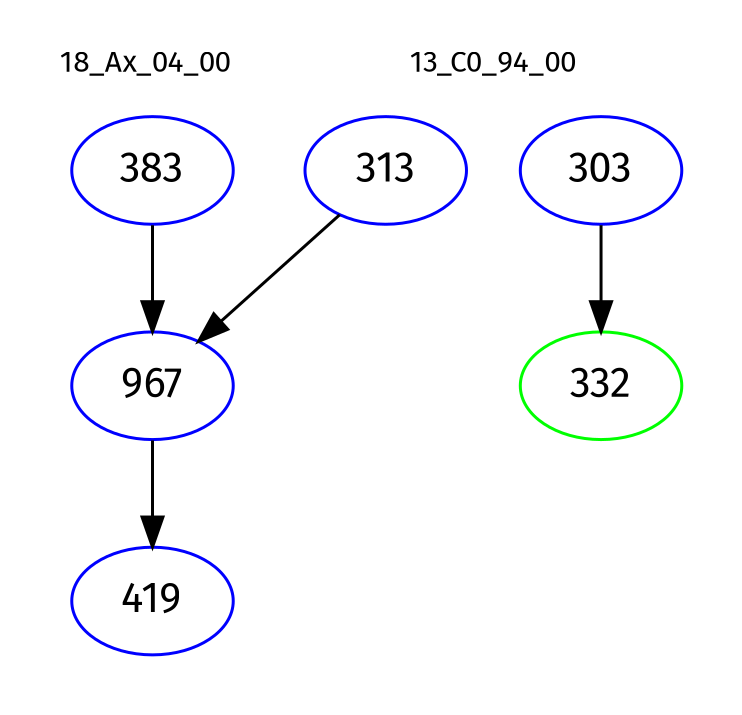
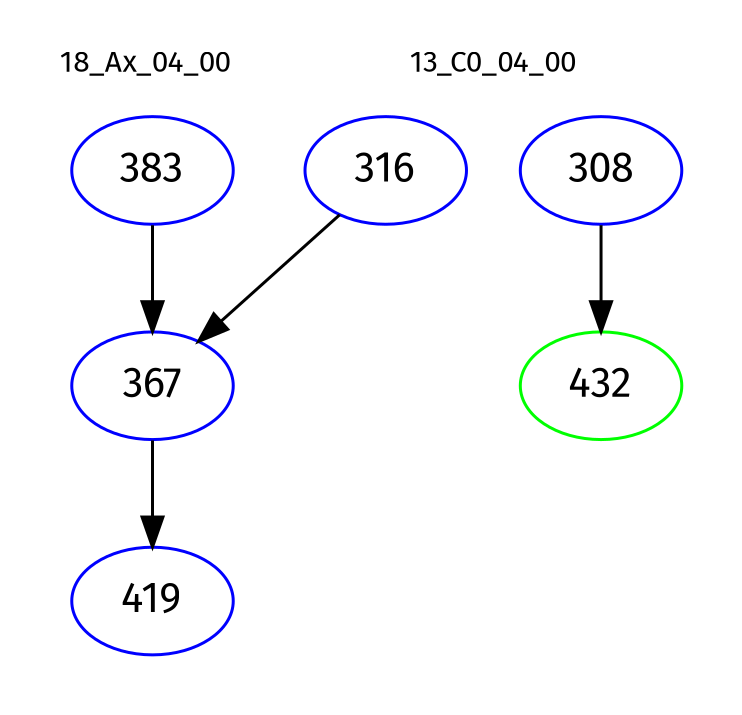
cluster "13_C0_94_00": label "13_C0_94_00" -> "13_C0_04_00"
node "313": label "313" -> "316"
node "303": label "303" -> "308"
node "967": label "967" -> "367"
node "332": label "332" -> "432"
